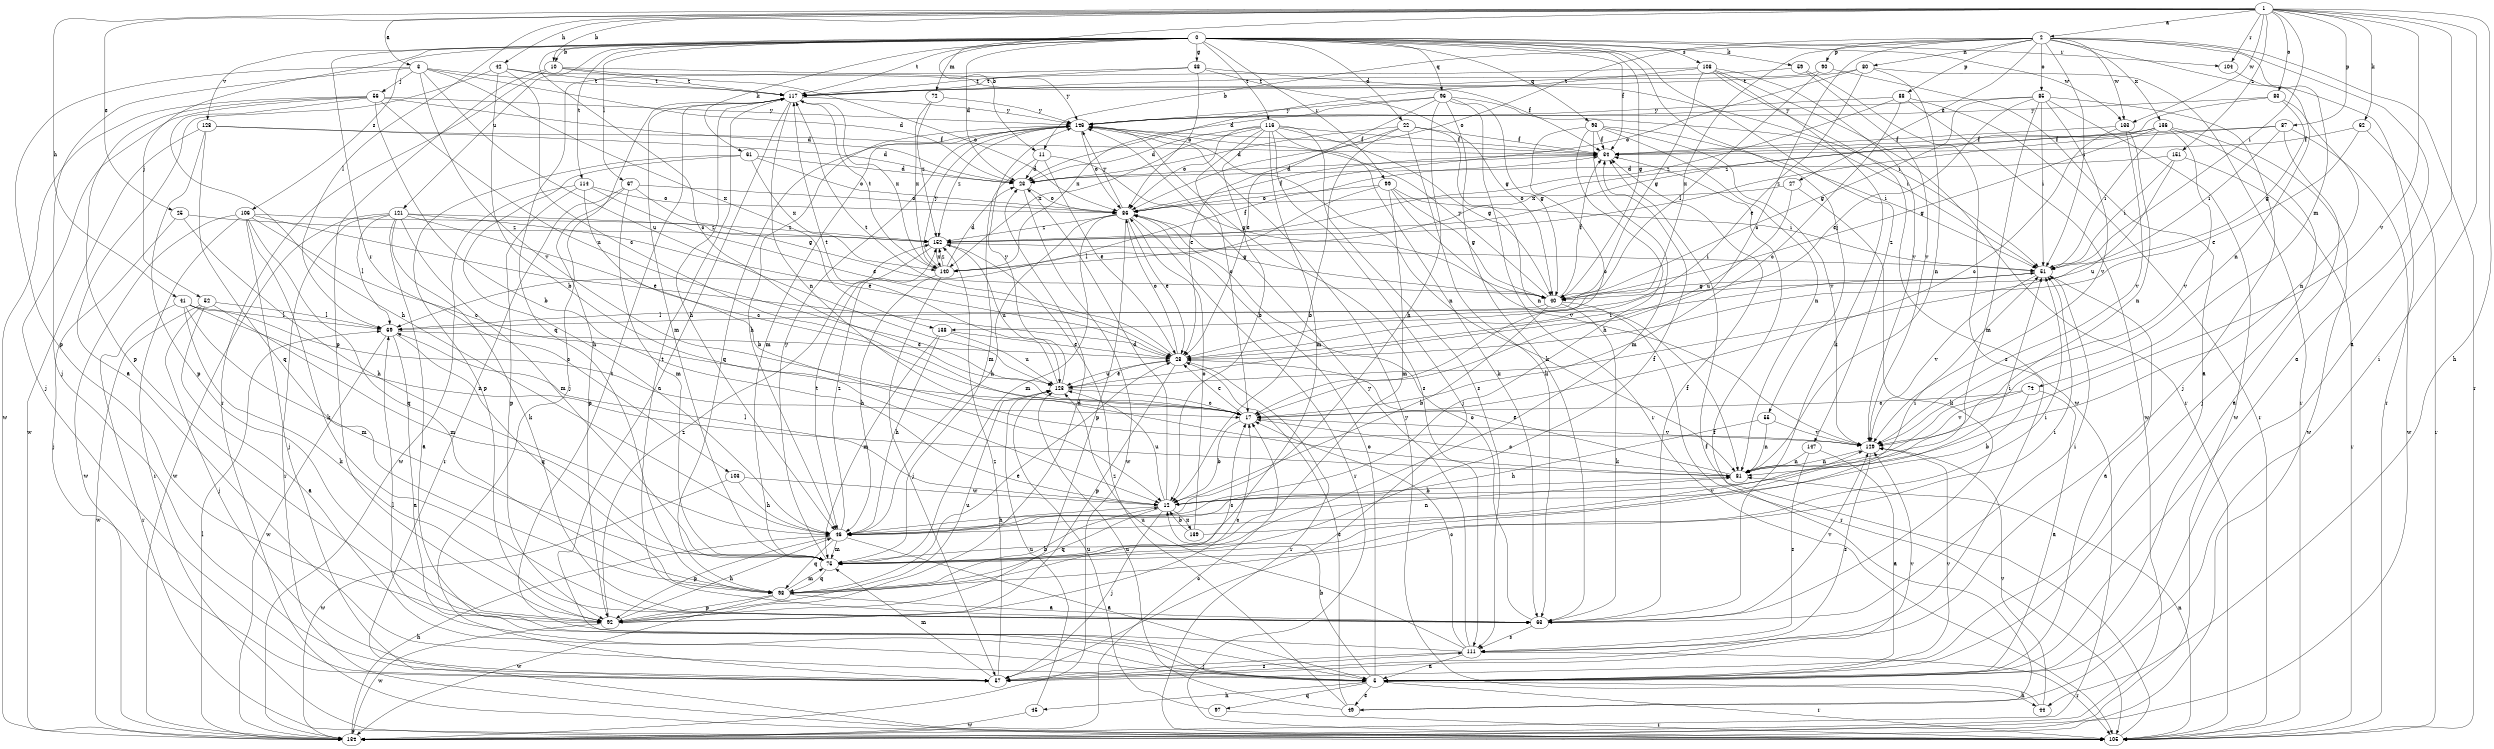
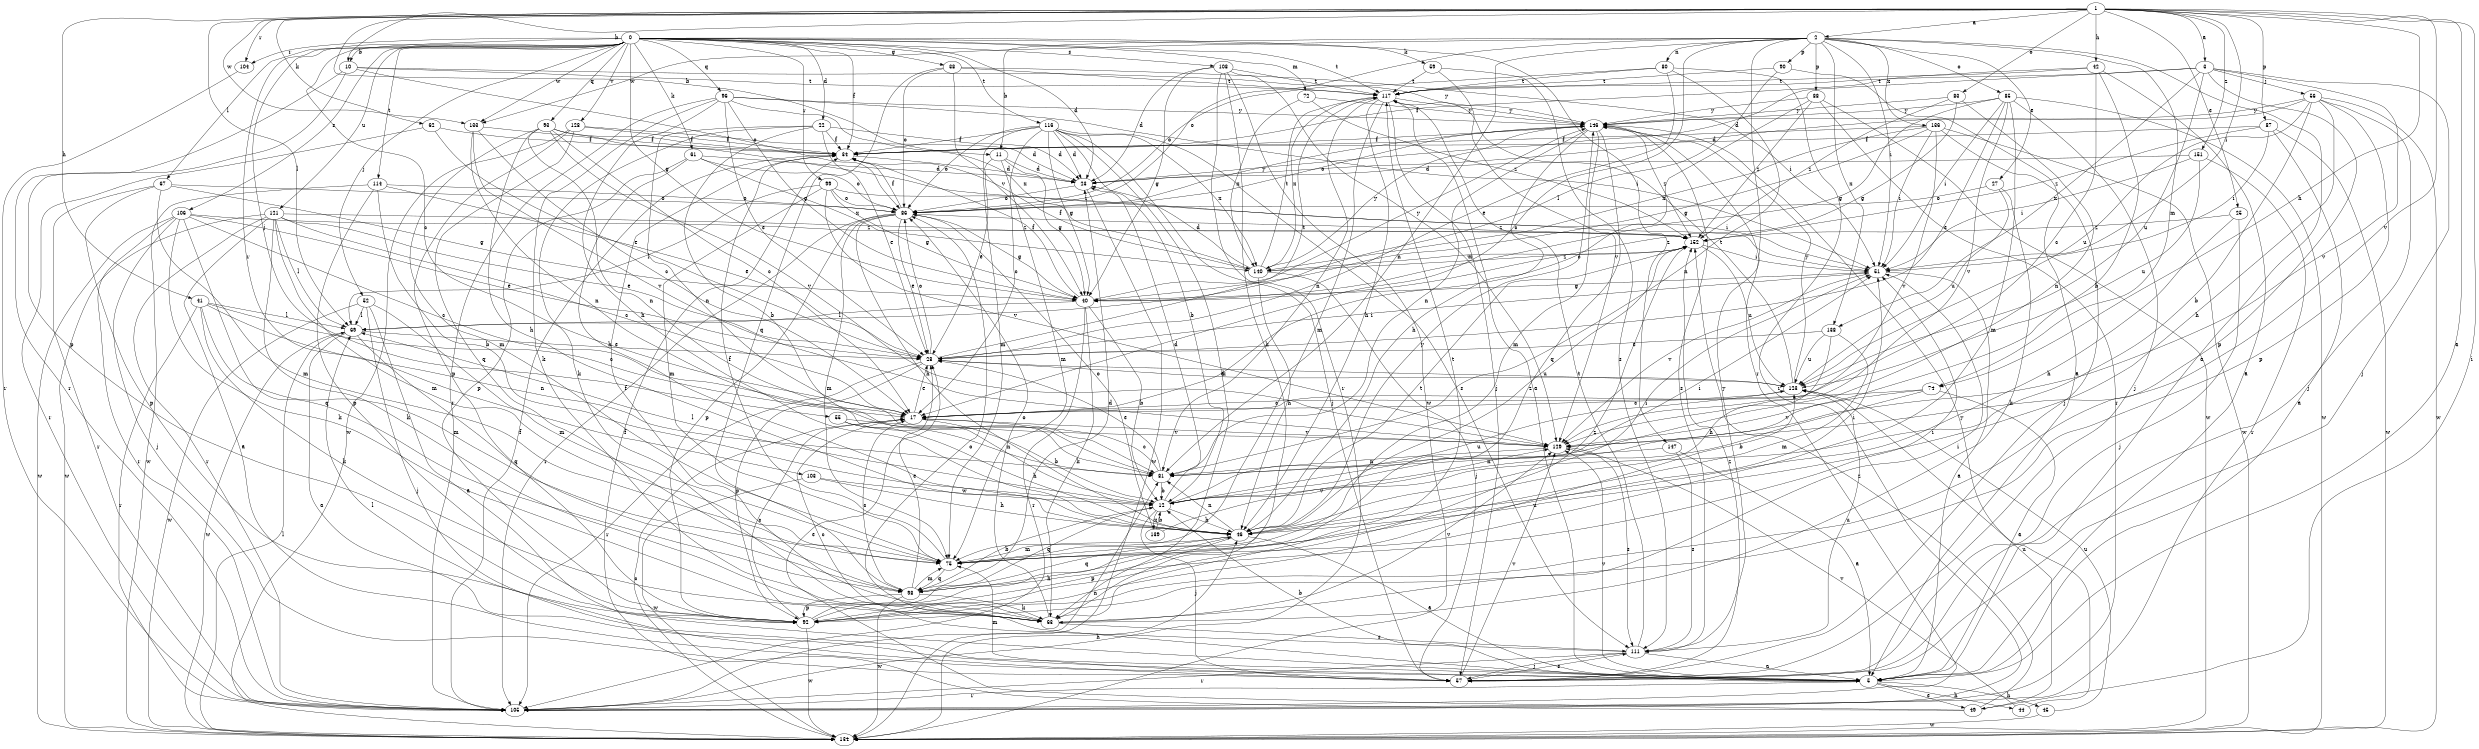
edge "38" -> "40": label "g" -> "v"
edge "1" -> "44": now "1" -> "74"
edge "98" -> "63": label "a" -> "k"
node "97": removed
